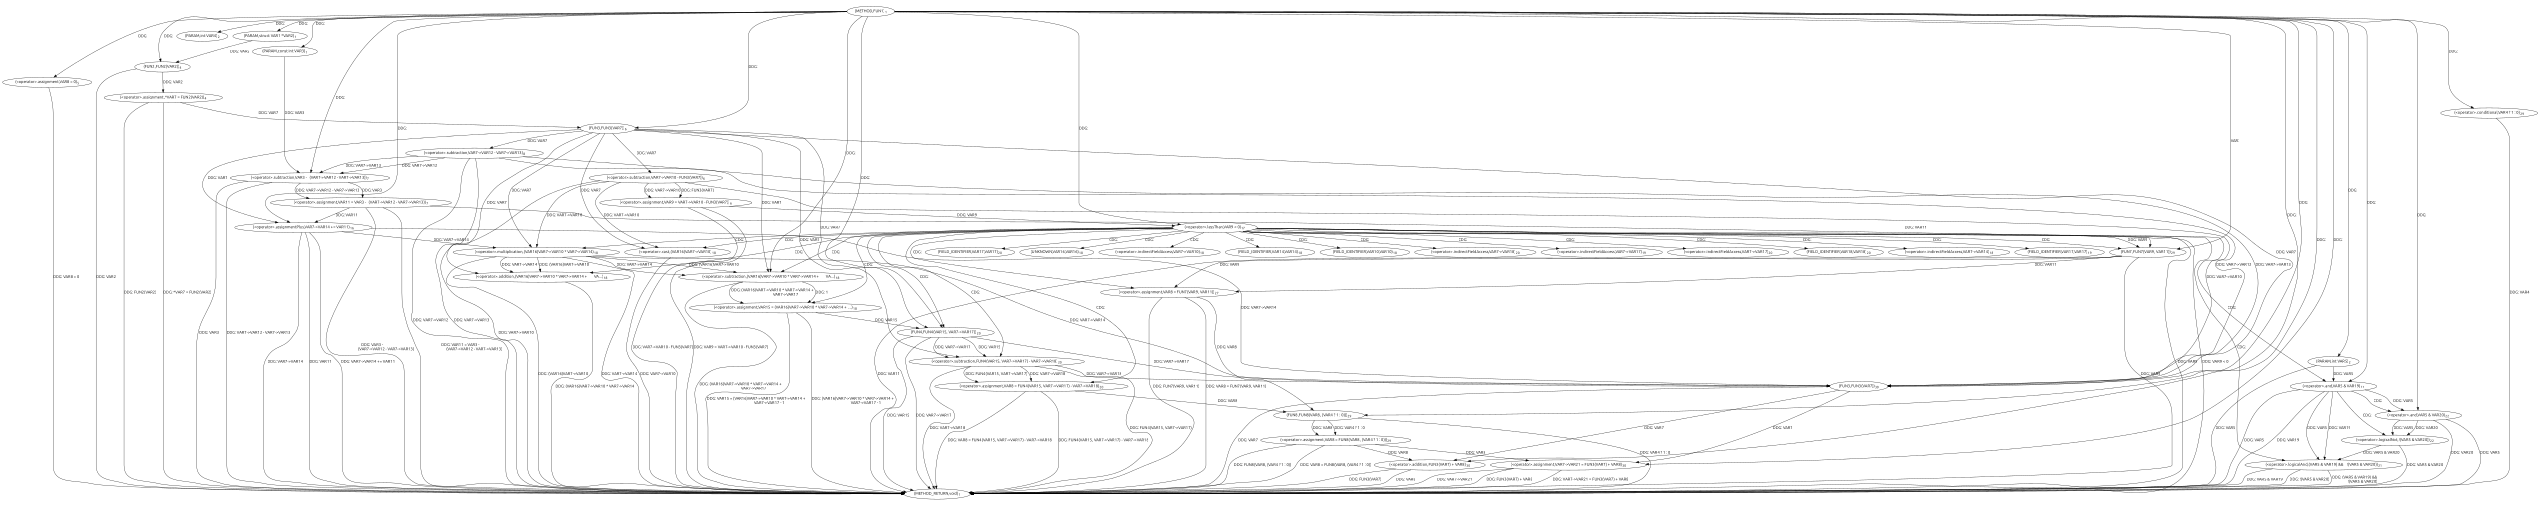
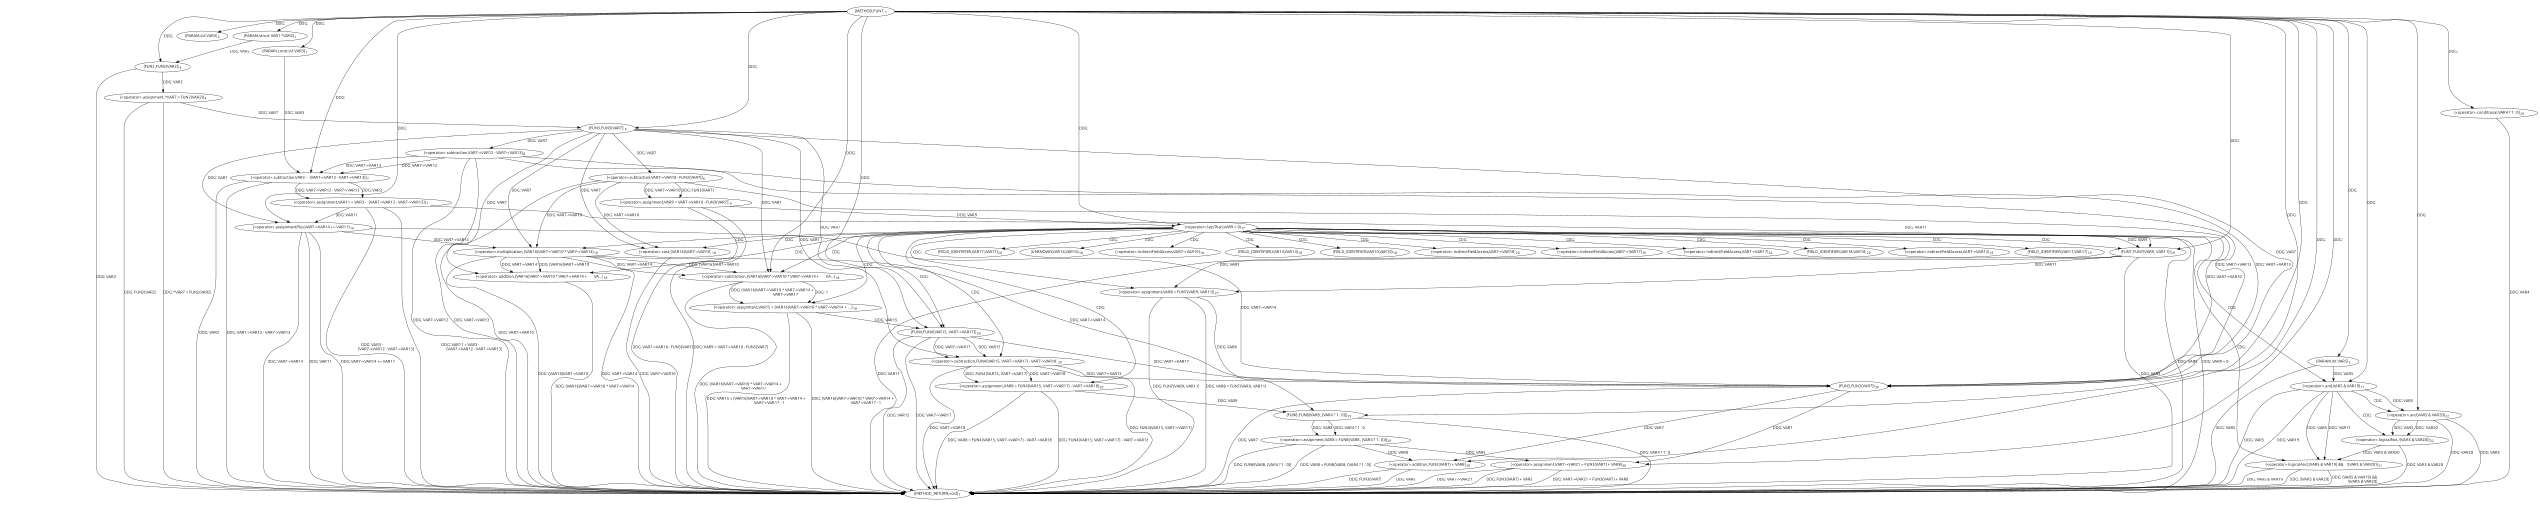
node "(<operator>.assignment,VAR8 = 0)": removed
edge "(METHOD,FUN1)" -> "(FUN7,FUN7(VAR9, VAR11))": label "VAR: " -> "DDG: "
